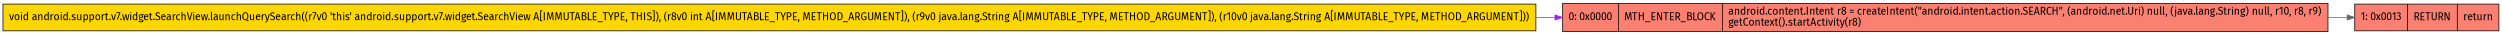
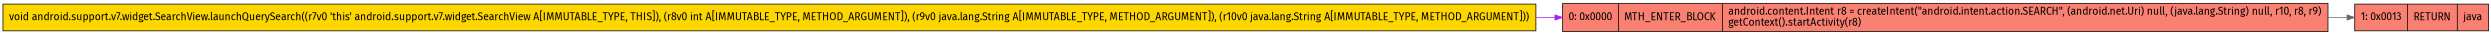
node "1: 0x0013": text "return" -> "java"
